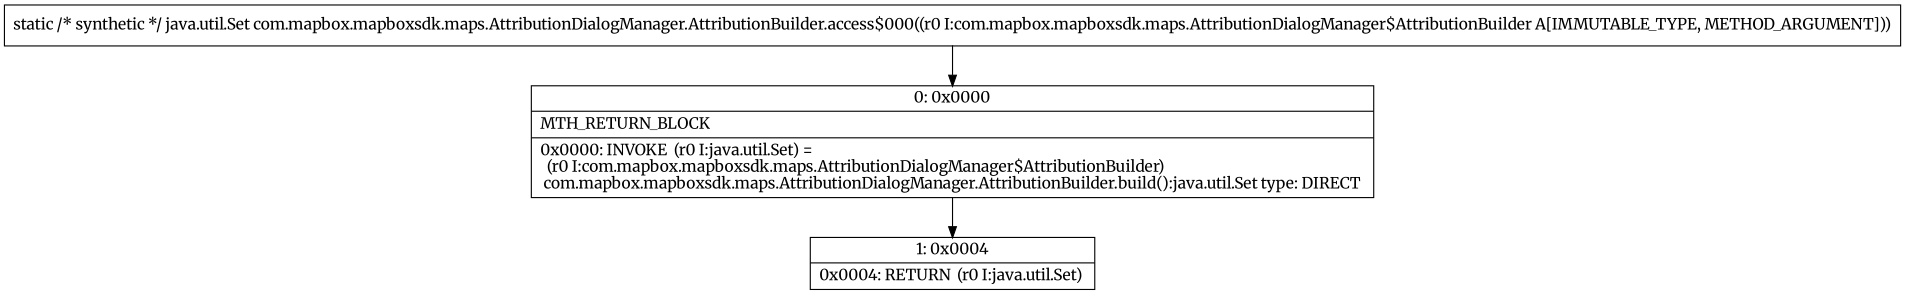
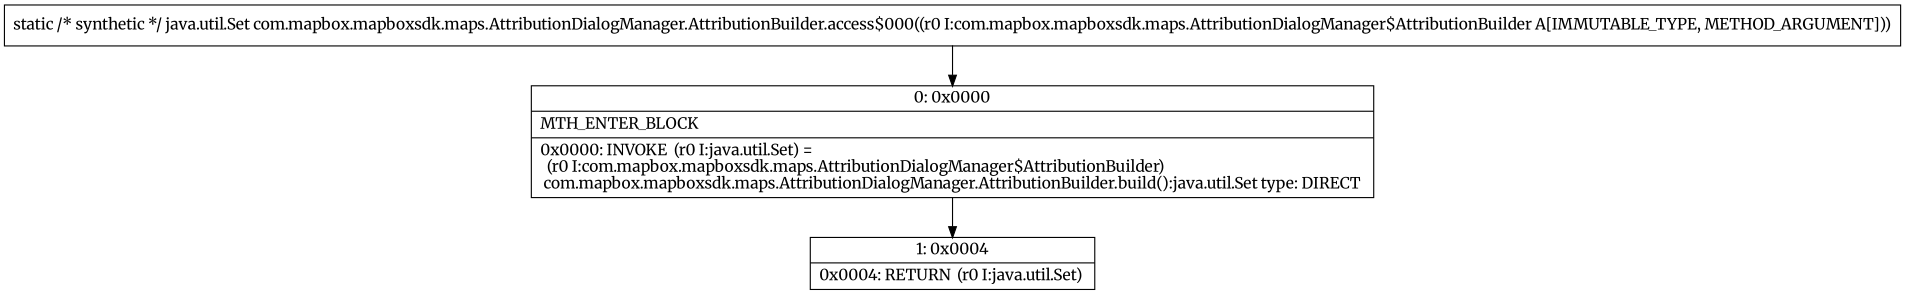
node "0: 0x0000": text "MTH_RETURN_BLOCK" -> "MTH_ENTER_BLOCK"
